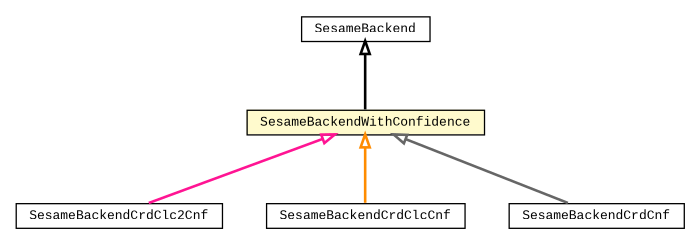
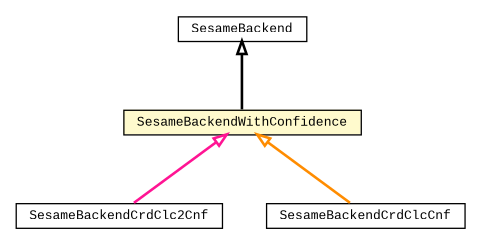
node "SesameBackendCrdCnf": removed
